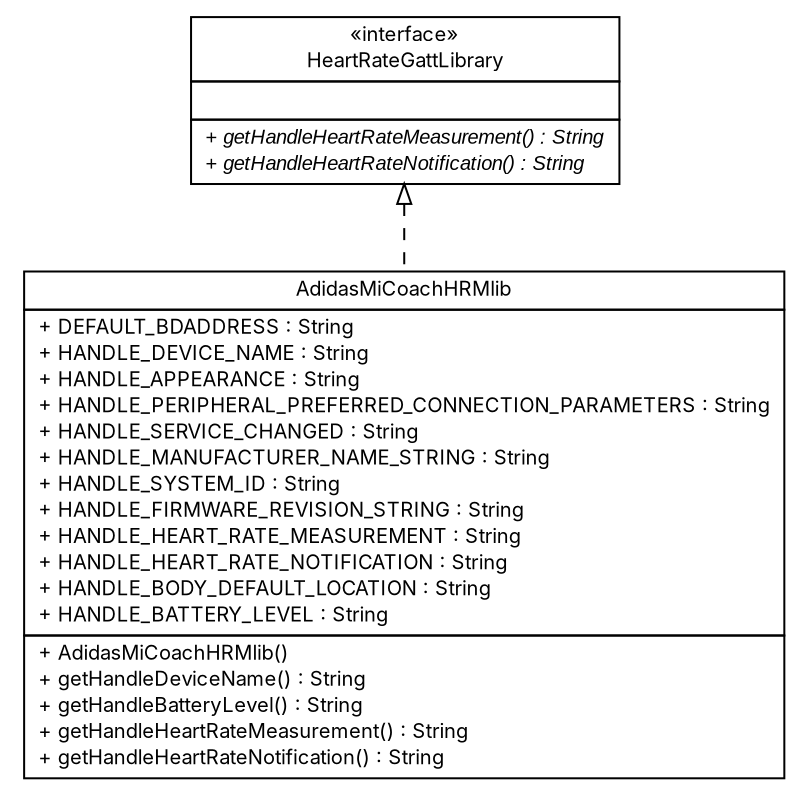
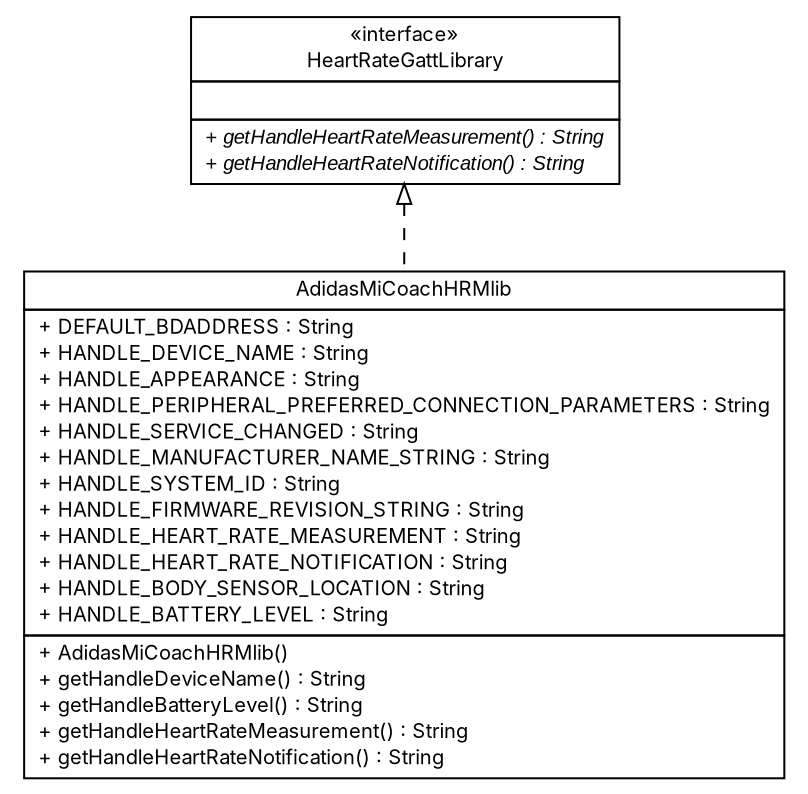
node "AdidasMiCoachHRMlib": text "+ HANDLE_BODY_DEFAULT_LOCATION : String" -> "+ HANDLE_BODY_SENSOR_LOCATION : String"
